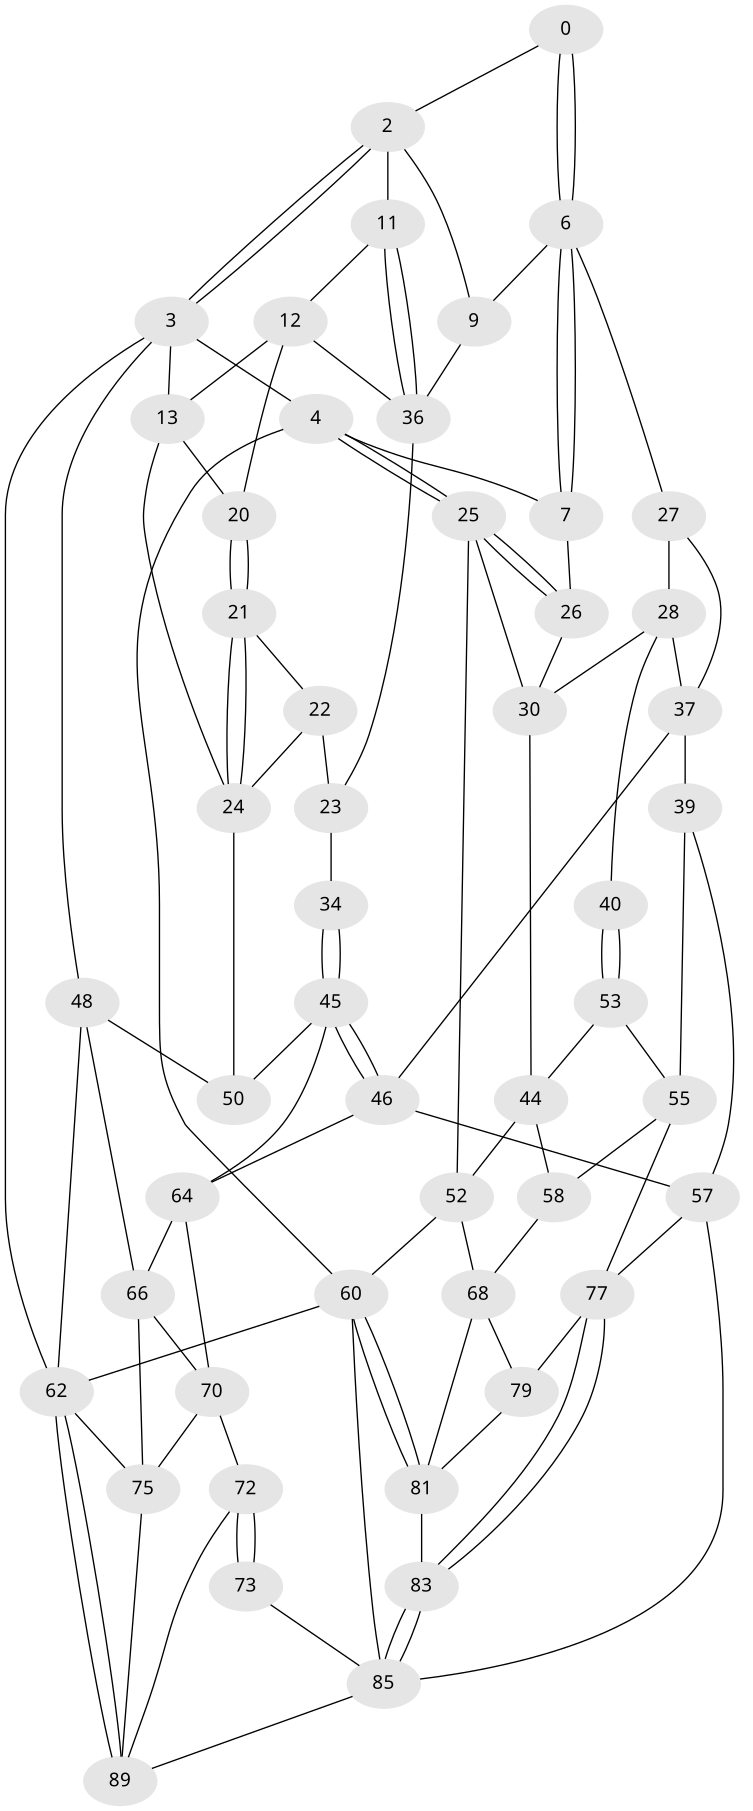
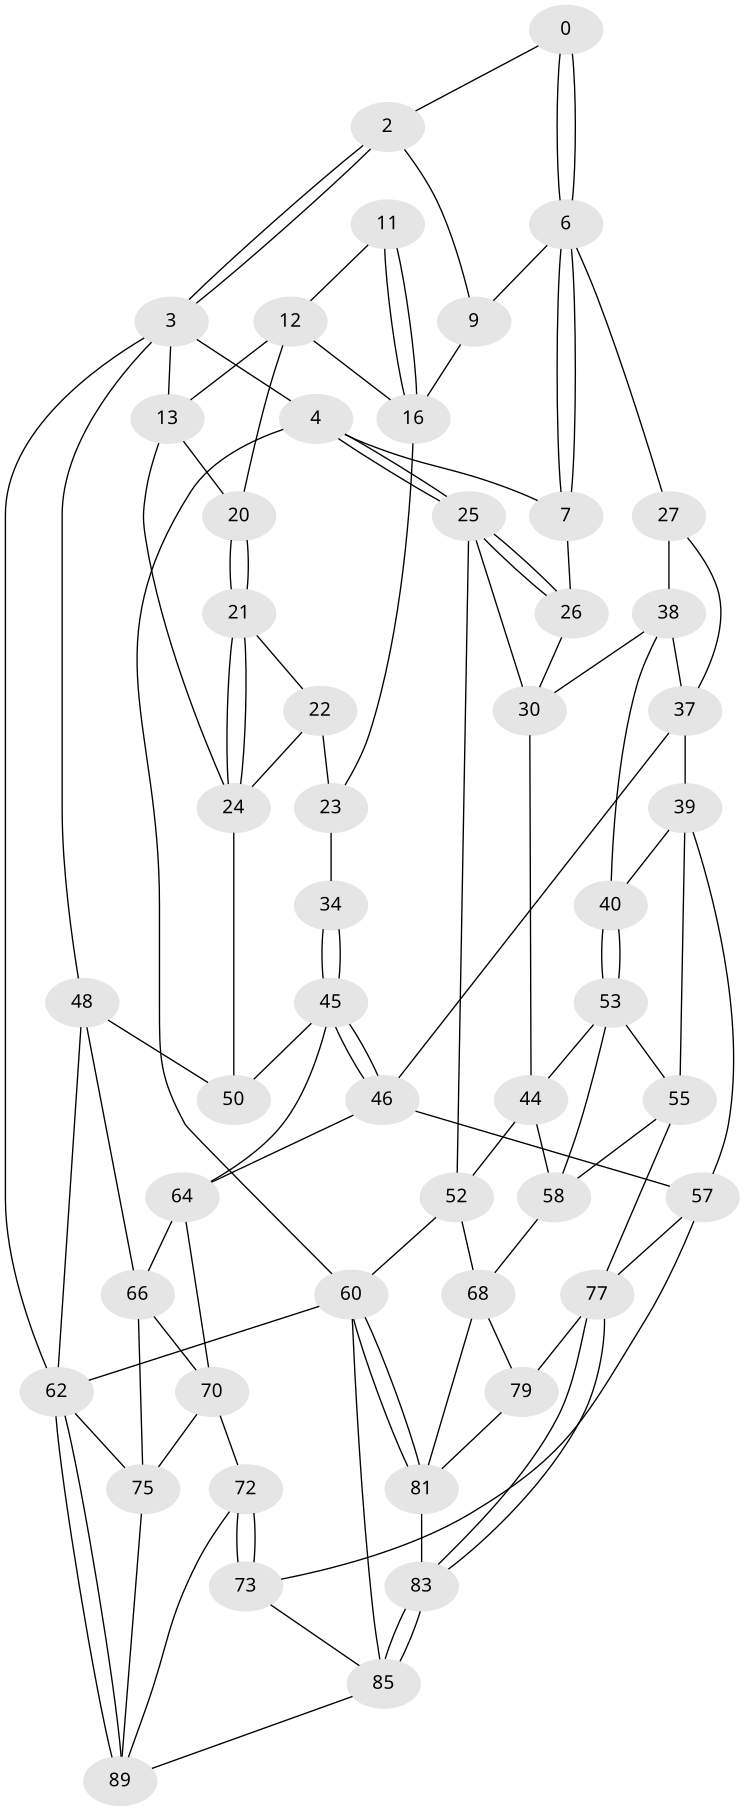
edge "2" -- "11": removed
node "36": label "36" -> "16"
node "28": label "28" -> "38"
edge "39" -- "40": added
edge "53" -- "58": added
edge "57" -- "85": now "57" -- "73"
